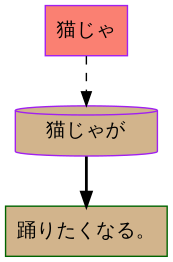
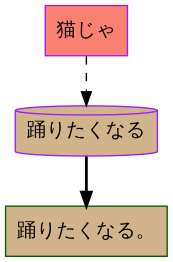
node "猫じゃが": label "猫じゃが" -> "踊りたくなる"
